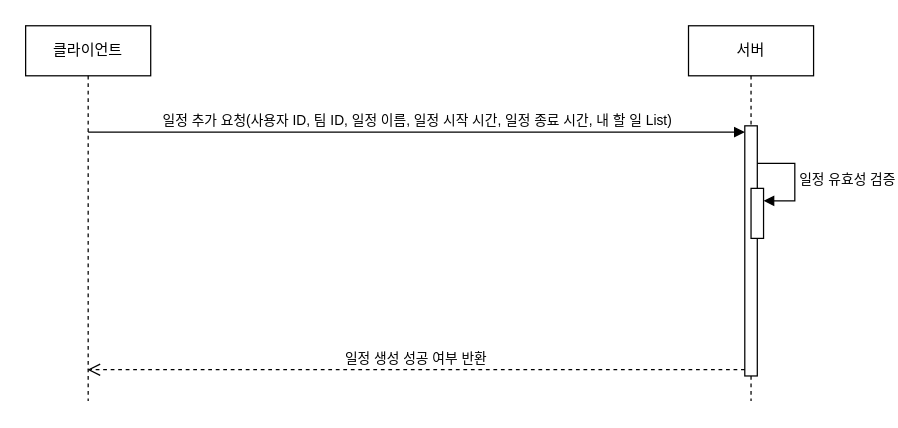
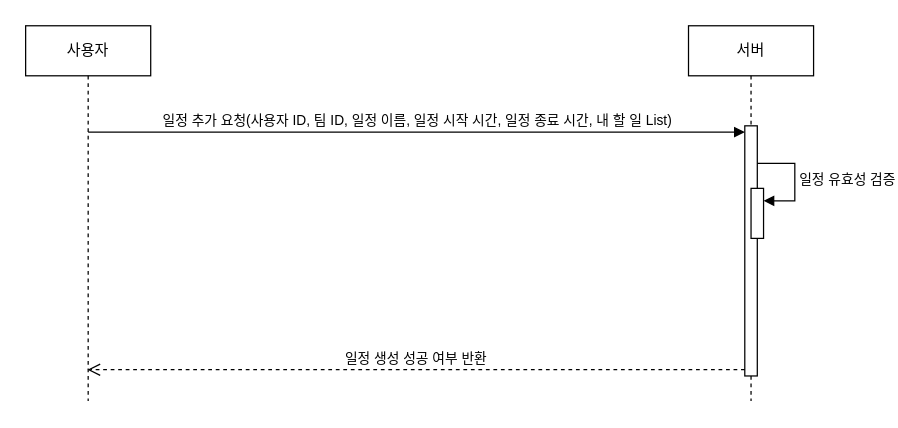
node "클라이언트": label "클라이언트" -> "사용자"
